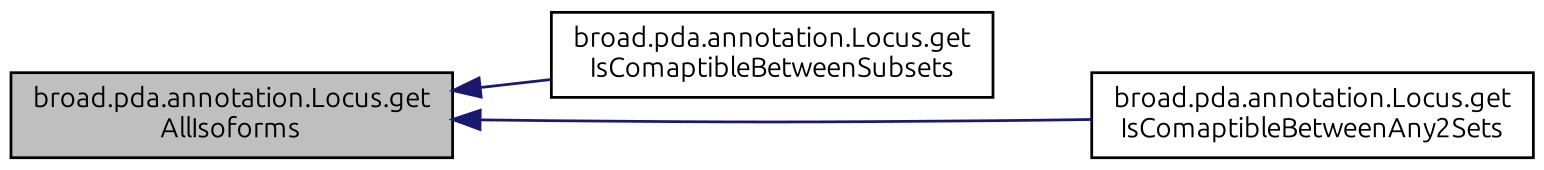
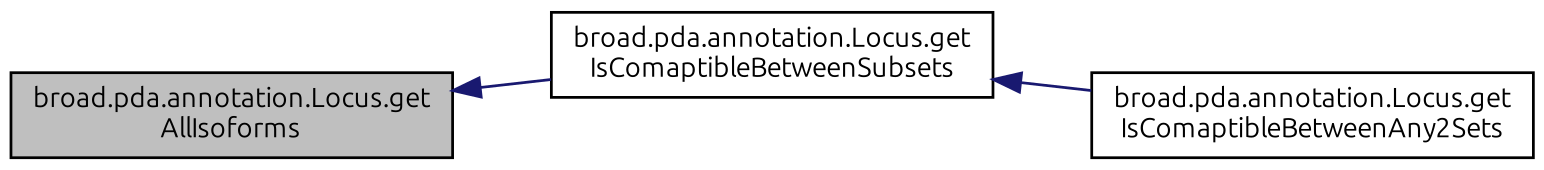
edge "broad.pda.annotation.Locus.get IsComaptibleBetweenAny2Sets" -> "broad.pda.annotation.Locus.get AllIsoforms": now "broad.pda.annotation.Locus.get IsComaptibleBetweenAny2Sets" -> "broad.pda.annotation.Locus.get IsComaptibleBetweenSubsets"
